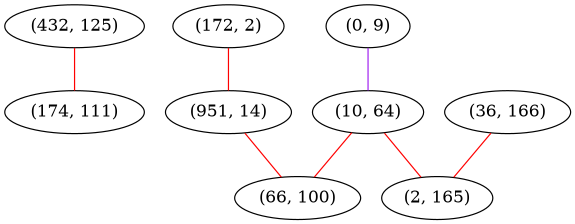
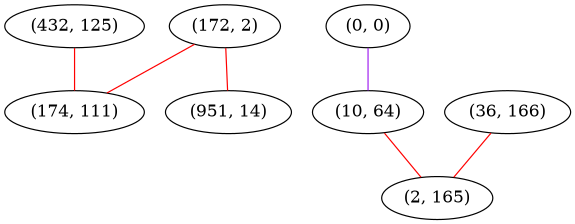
node "(0, 9)": label "(0, 9)" -> "(0, 0)"
edge "(172, 2)" -- "(174, 111)": added
node "(66, 100)": removed
